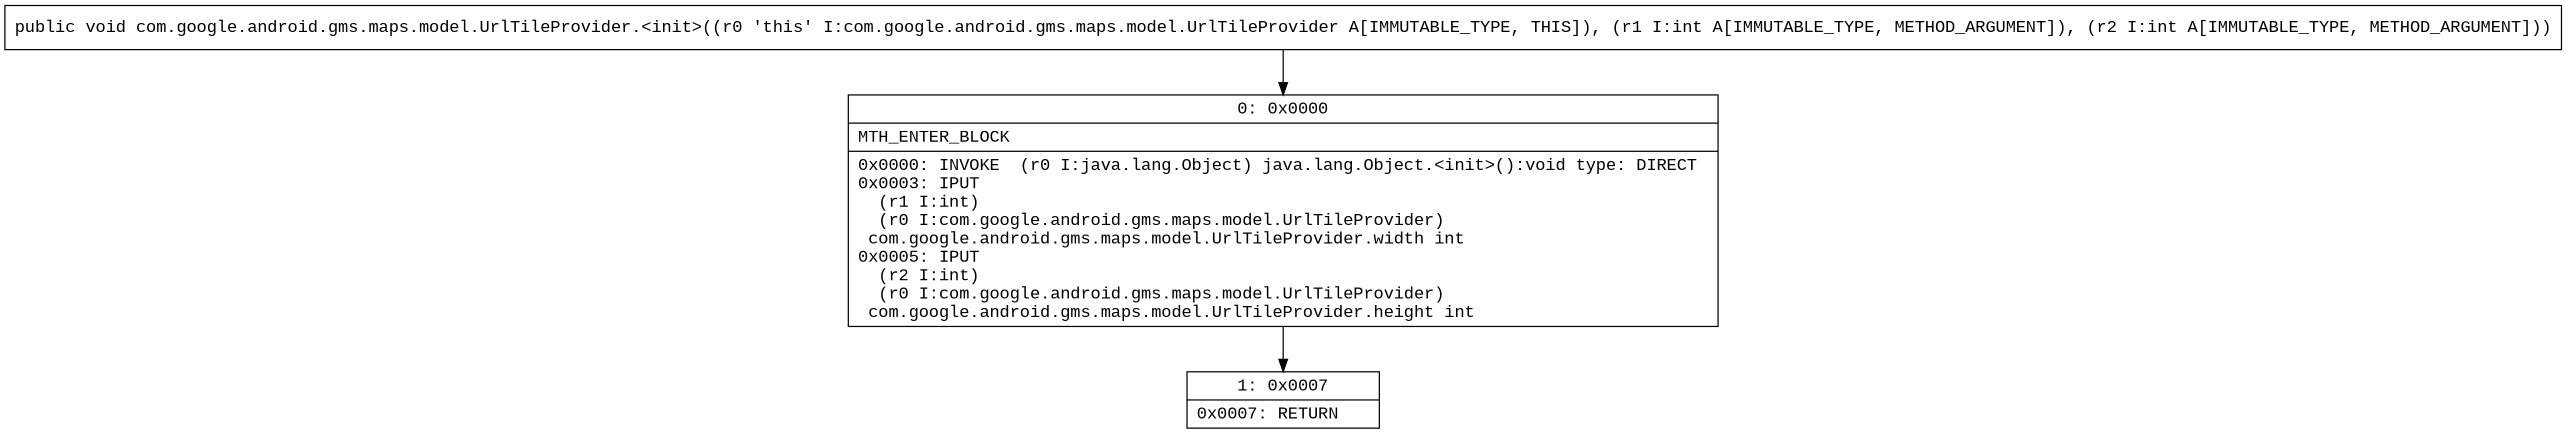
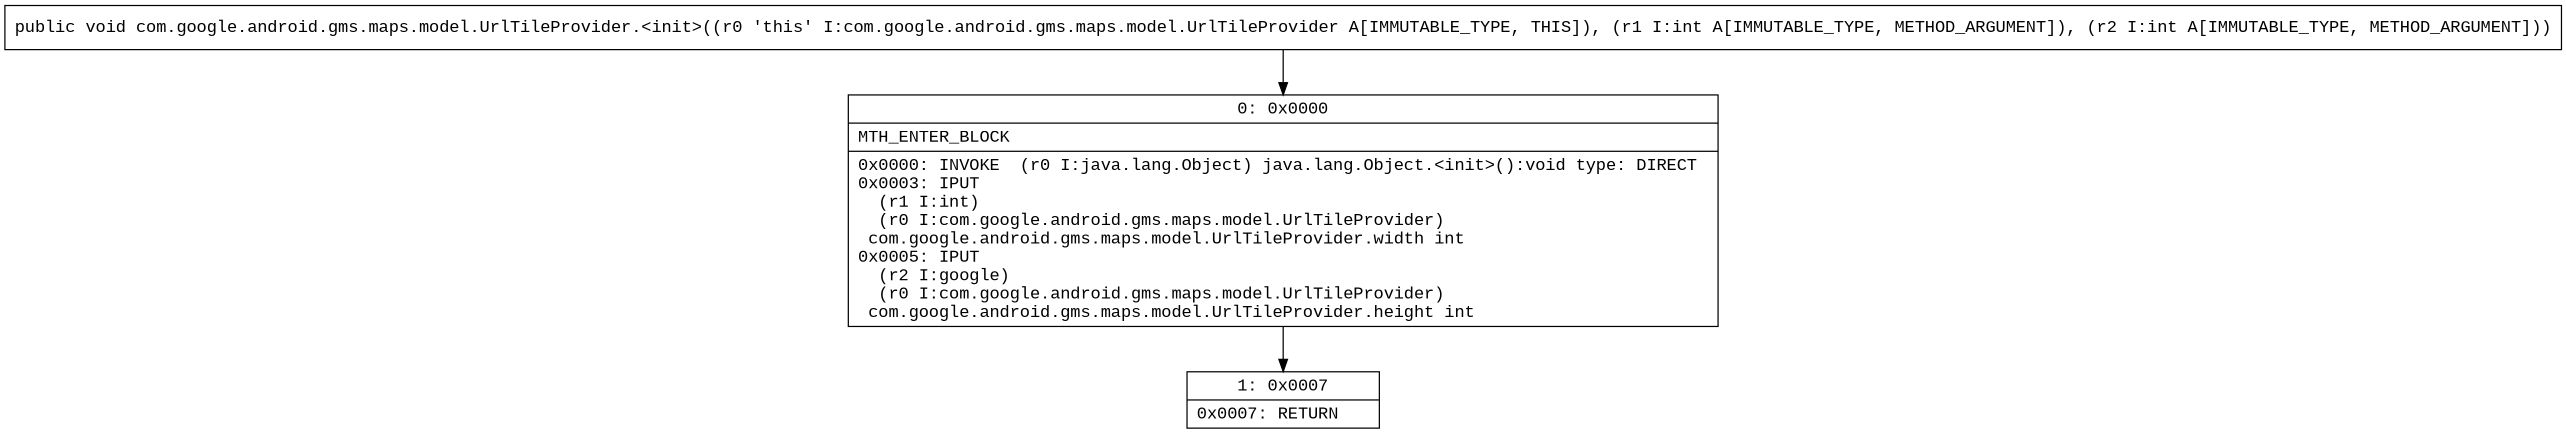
node "0: 0x0000": text "(r2 I:int)" -> "(r2 I:google)"
